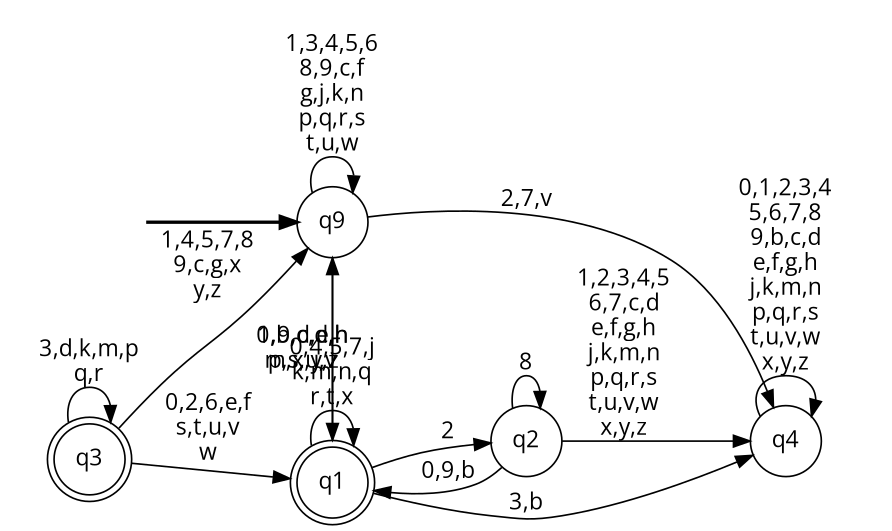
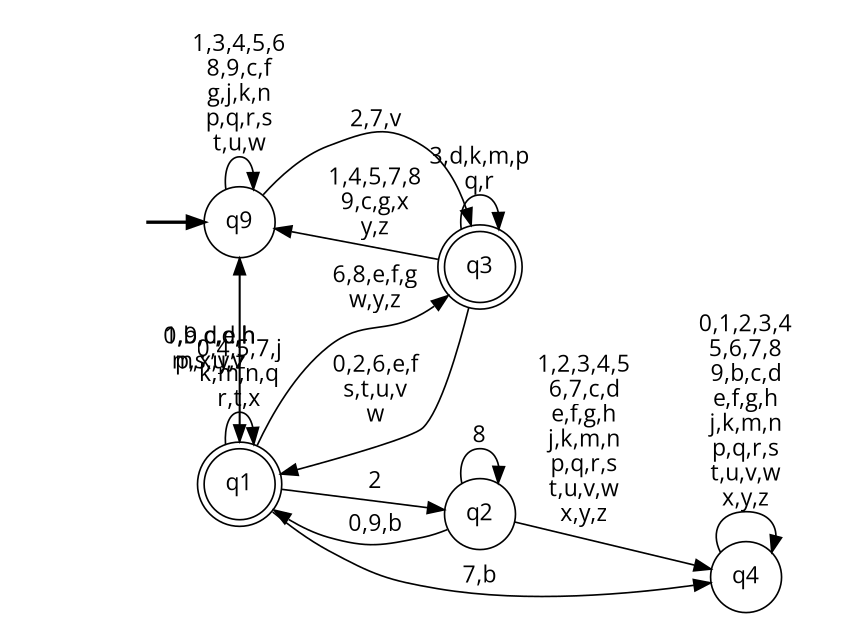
edge "q9" -> "q4": now "q9" -> "q3"
edge "q1" -> "q3": added, label "6,8,e,f,g w,y,z"
edge "q1" -> "q4": label "3,b" -> "7,b"
